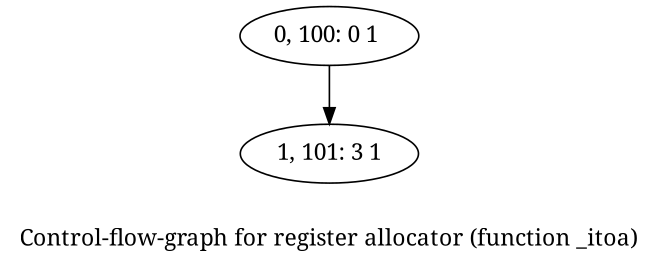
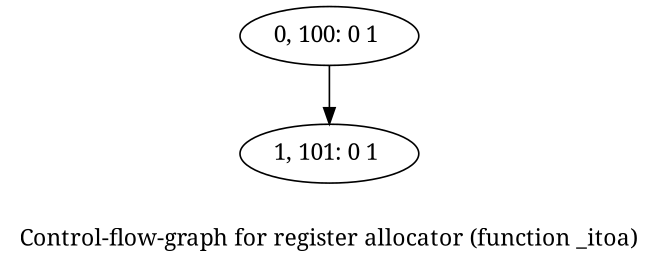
node "1, 101: 3 1": label "1, 101: 3 1" -> "1, 101: 0 1"
